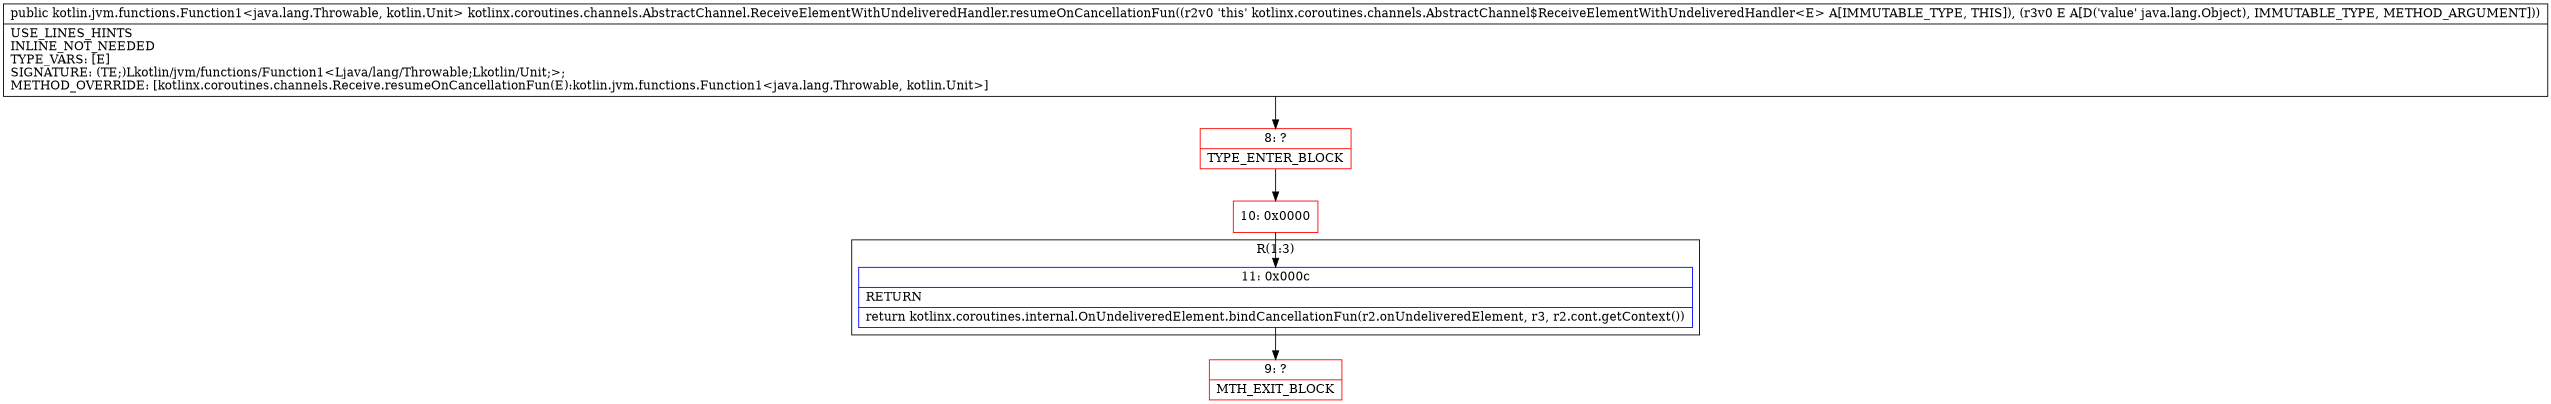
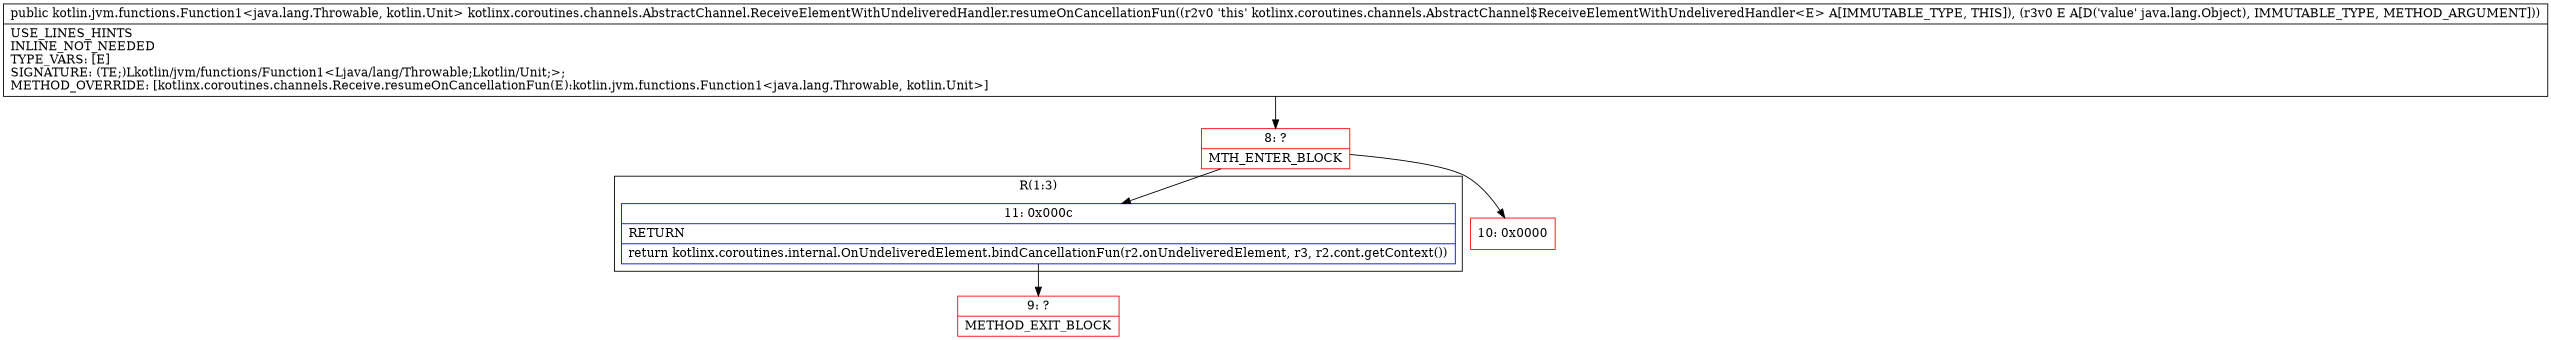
node "8: ?": text "TYPE_ENTER_BLOCK" -> "MTH_ENTER_BLOCK"
edge "10: 0x0000" -> "11: 0x000c": now "8: ?" -> "11: 0x000c"
node "9: ?": text "MTH_EXIT_BLOCK" -> "METHOD_EXIT_BLOCK"
